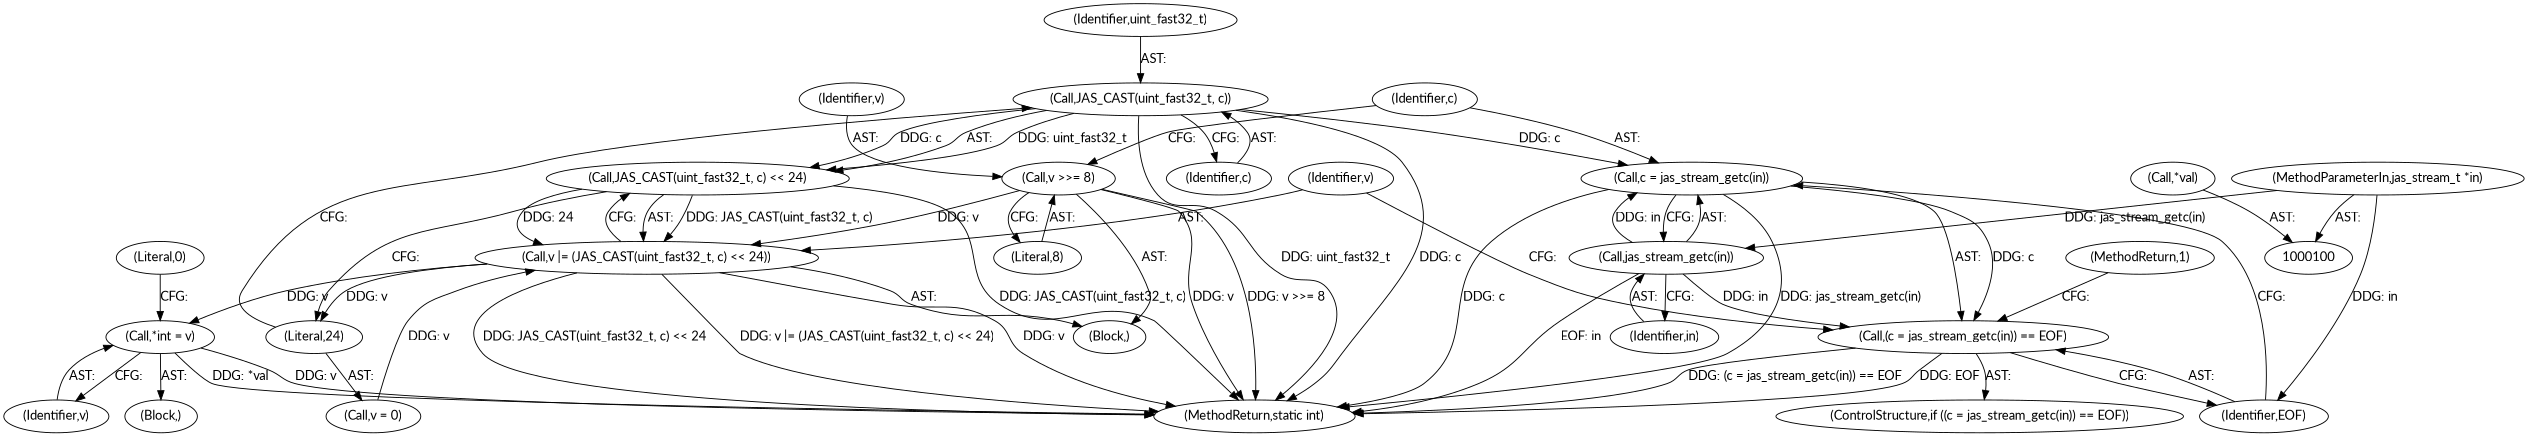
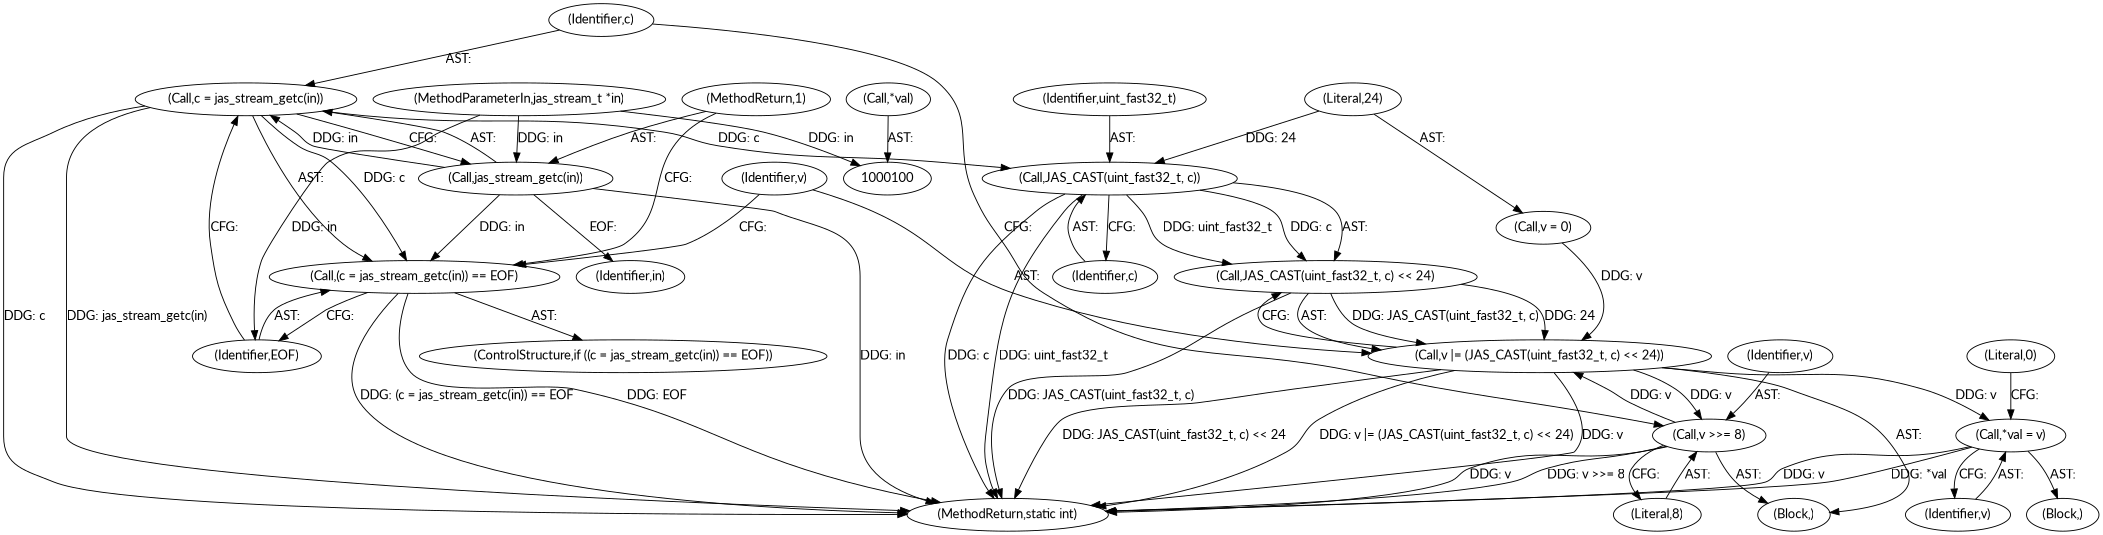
edge "(Call,JAS_CAST(uint_fast32_t, c))" -> "(Call,c = jas_stream_getc(in))": reversed
edge "(Literal,24)" -> "(Call,JAS_CAST(uint_fast32_t, c))": label "CFG: " -> "DDG: 24"
edge "(MethodParameterIn,jas_stream_t *in)" -> "(Call,jas_stream_getc(in))": label "DDG: jas_stream_getc(in)" -> "DDG: in"
edge "(MethodParameterIn,jas_stream_t *in)" -> "1000100": label "AST: " -> "DDG: in"
edge "(Call,JAS_CAST(uint_fast32_t, c) << 24)" -> "(Literal,24)": removed, label "CFG:"
edge "(Call,v |= (JAS_CAST(uint_fast32_t, c) << 24))" -> "(Literal,24)": now "(Call,v |= (JAS_CAST(uint_fast32_t, c) << 24))" -> "(Call,v >>= 8)"
edge "(Call,jas_stream_getc(in))" -> "(Identifier,in)": label "CFG: " -> "EOF: "
edge "(Identifier,in)" -> "(Call,jas_stream_getc(in))": now "(MethodReturn,1)" -> "(Call,jas_stream_getc(in))"
node "(Call,*int = v)": label "(Call,*int = v)" -> "(Call,*val = v)"
edge "(Call,jas_stream_getc(in))" -> "(MethodReturn,static int)": label "EOF: in" -> "DDG: in"
